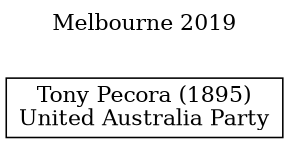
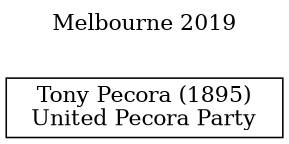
node "Tony Pecora (1895) United Australia Party": label "Tony Pecora (1895) United Australia Party" -> "Tony Pecora (1895) United Pecora Party"
